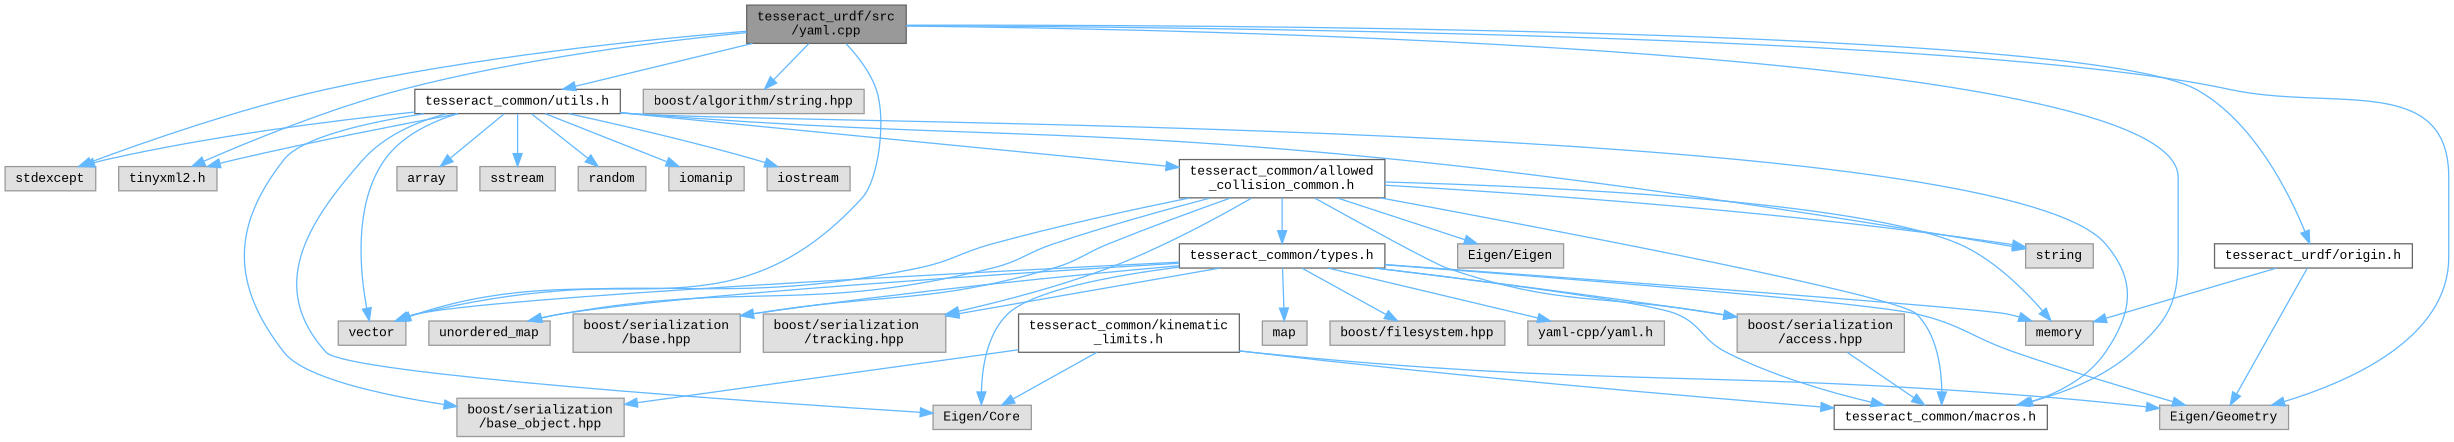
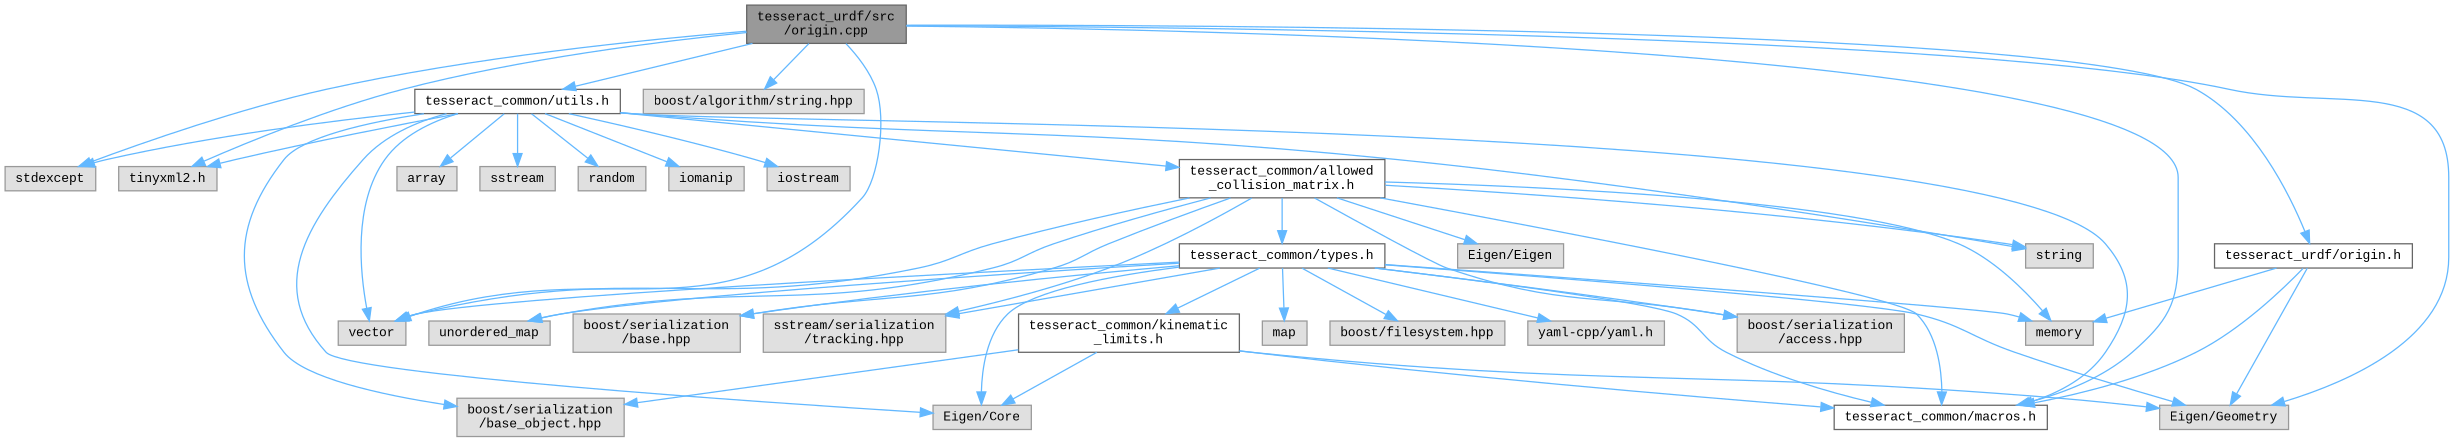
node "tesseract_urdf/src /yaml.cpp": label "tesseract_urdf/src /yaml.cpp" -> "tesseract_urdf/src /origin.cpp"
node "tesseract_common/allowed _collision_common.h": label "tesseract_common/allowed _collision_common.h" -> "tesseract_common/allowed _collision_matrix.h"
edge "tesseract_common/types.h" -> "tesseract_common/kinematic _limits.h": added
node "boost/serialization /tracking.hpp": label "boost/serialization /tracking.hpp" -> "sstream/serialization /tracking.hpp"
edge "boost/serialization /access.hpp" -> "tesseract_common/macros.h": now "tesseract_urdf/origin.h" -> "tesseract_common/macros.h"
